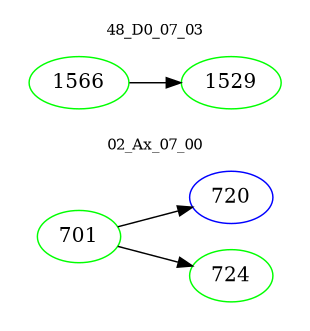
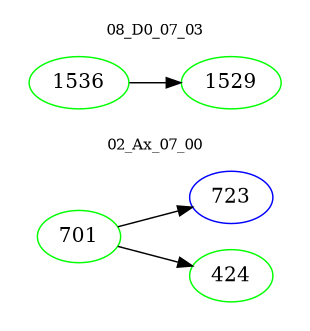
cluster "48_D0_07_03": label "48_D0_07_03" -> "08_D0_07_03"
node "1566": label "1566" -> "1536"
node "720": label "720" -> "723"
node "724": label "724" -> "424"
